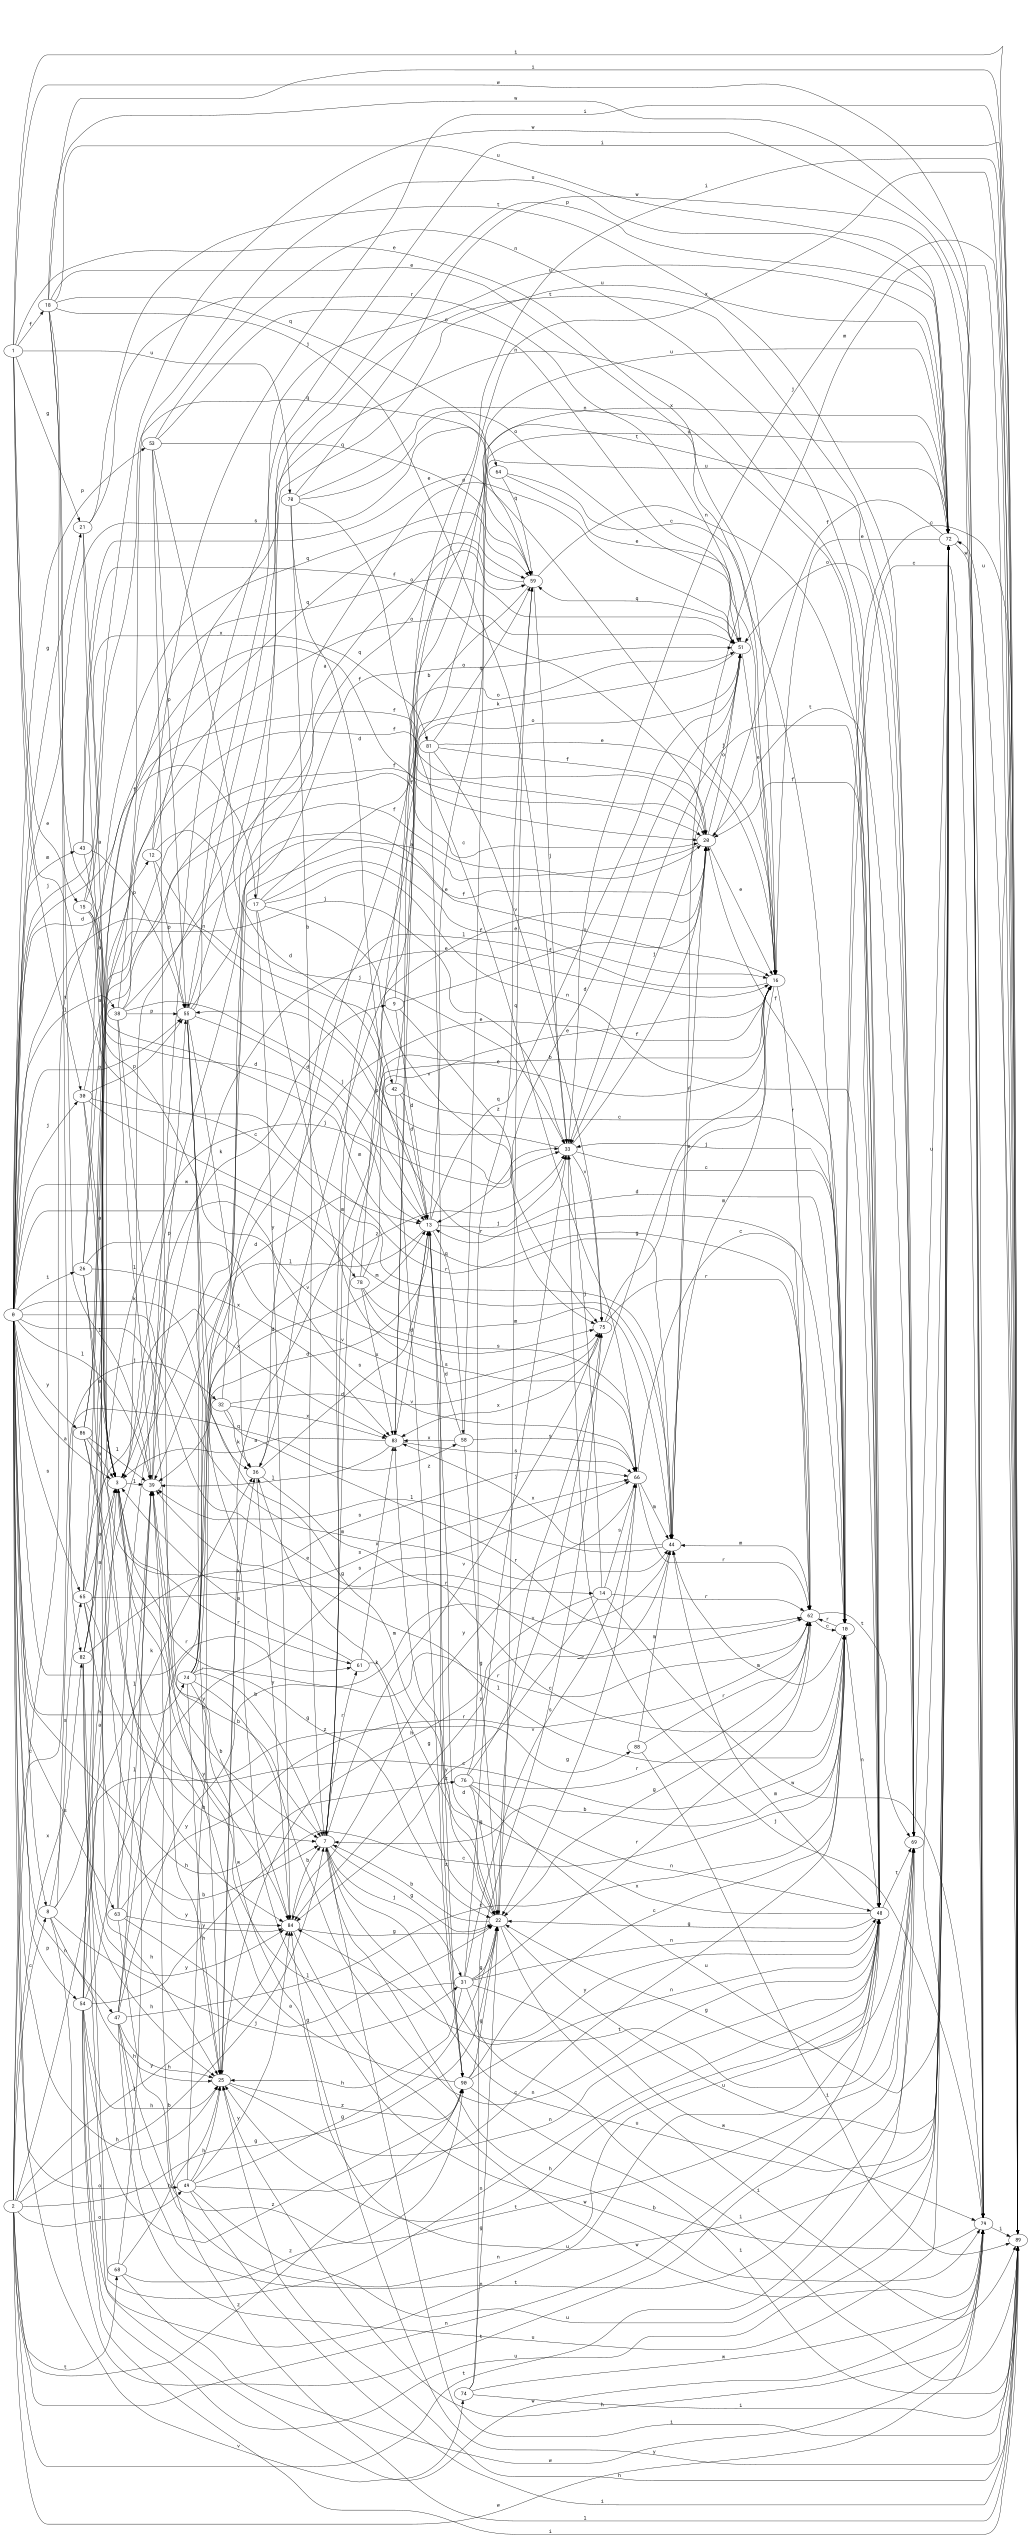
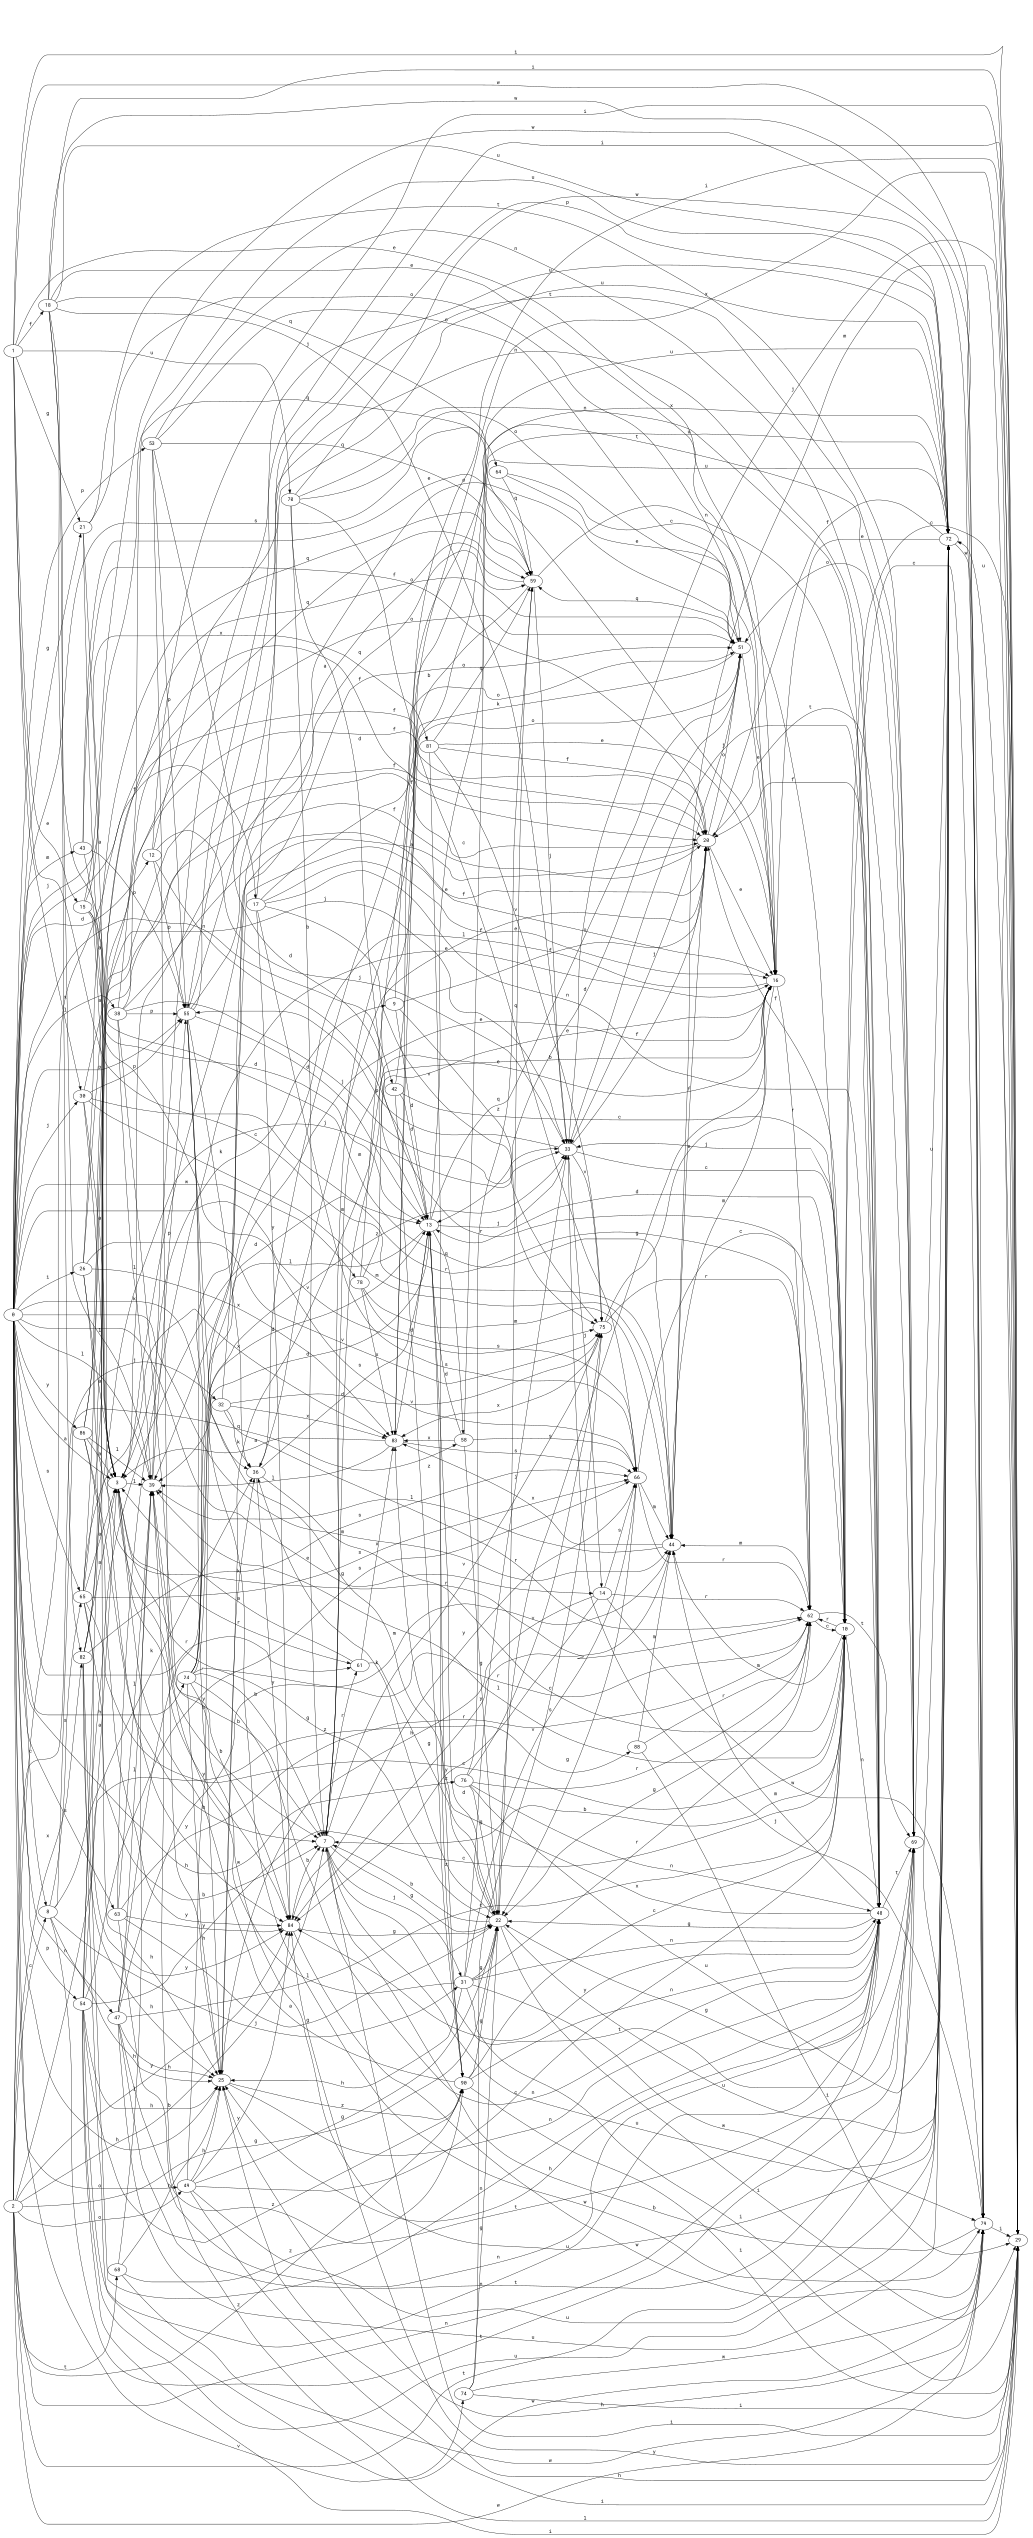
edge "21" -> "51": label "r" -> "o"
edge "14" -> "33": reversed
node "89": label "89" -> "29"
